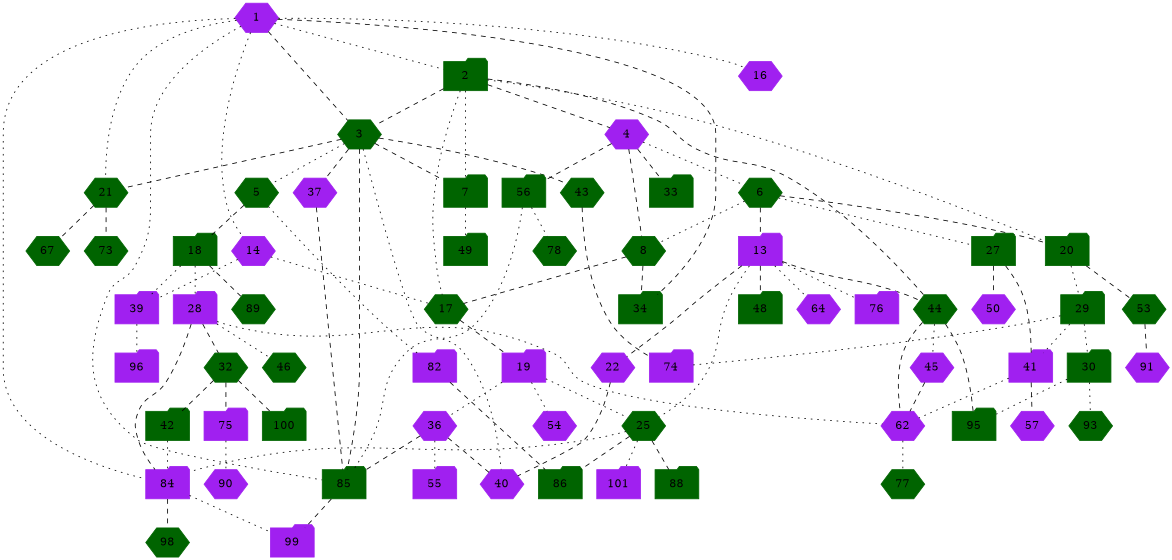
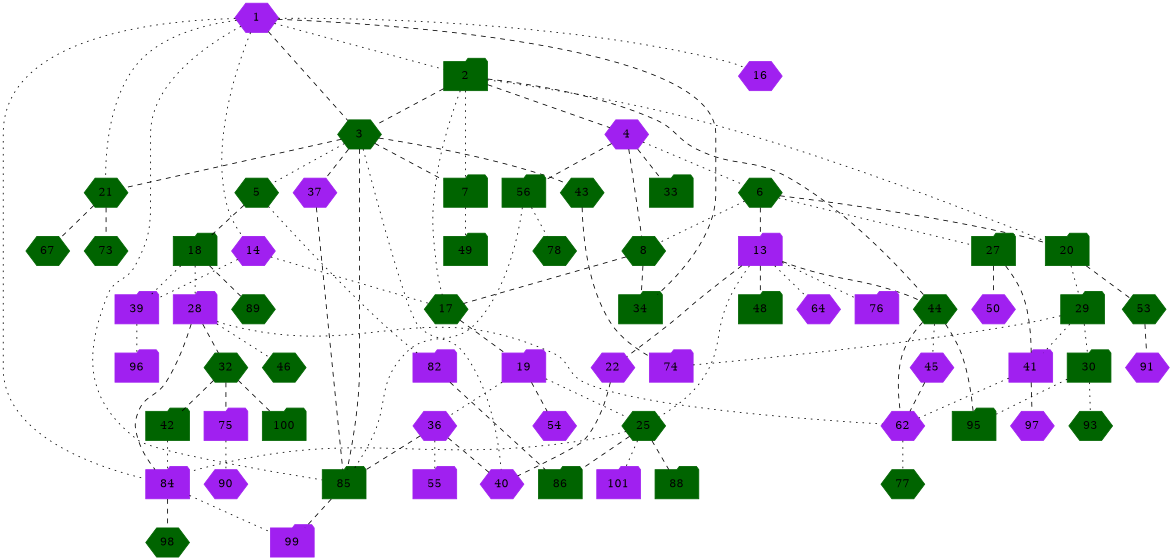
edge "19" -- "54": style dotted -> dashed
node "57": label "57" -> "97"
